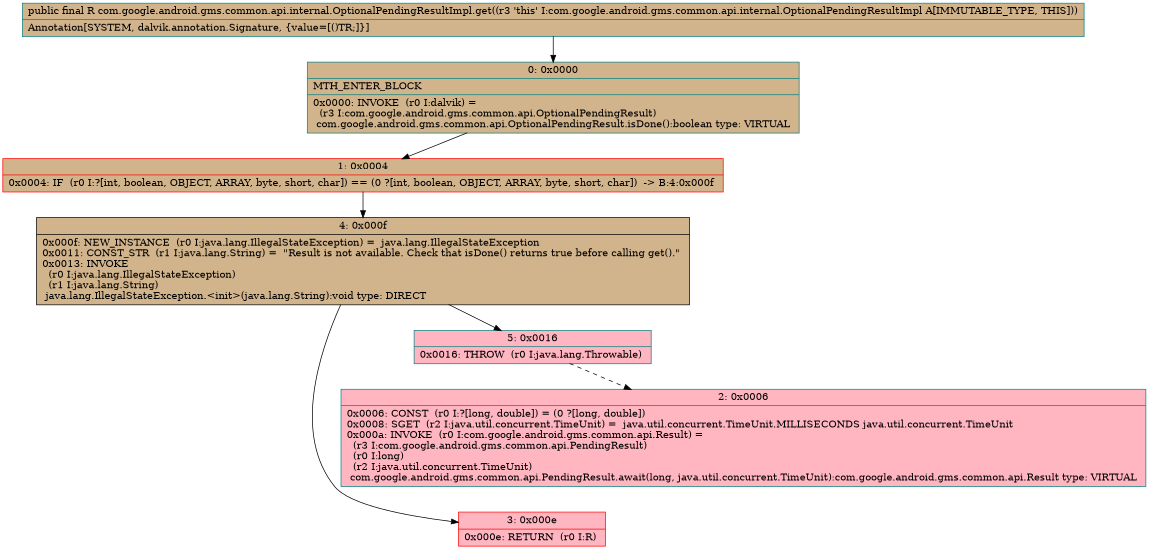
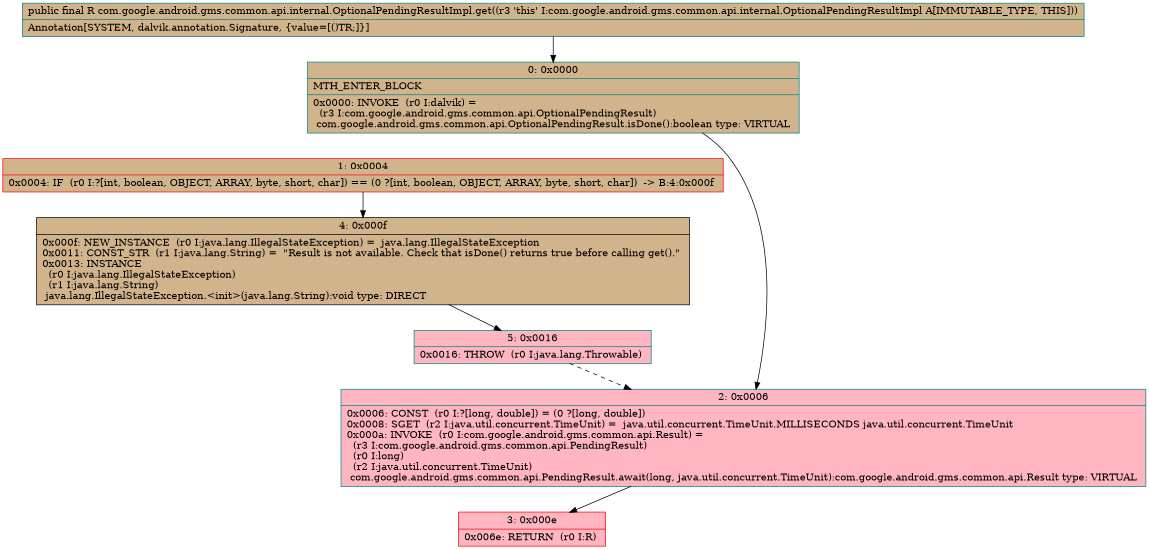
edge "0: 0x0000" -> "1: 0x0004": now "0: 0x0000" -> "2: 0x0006"
node "4: 0x000f": text "0x0013: INVOKE" -> "0x0013: INSTANCE"
edge "4: 0x000f" -> "3: 0x000e": now "2: 0x0006" -> "3: 0x000e"
node "3: 0x000e": text "0x000e: RETURN  (r0 I:R)" -> "0x006e: RETURN  (r0 I:R)"
